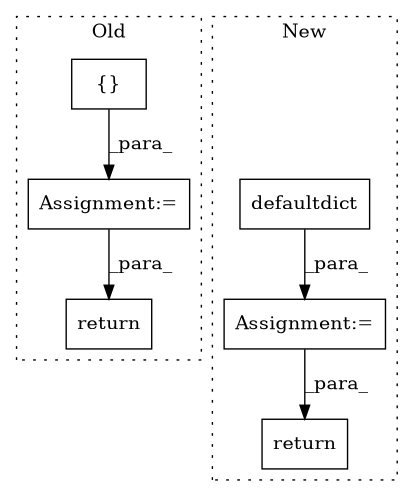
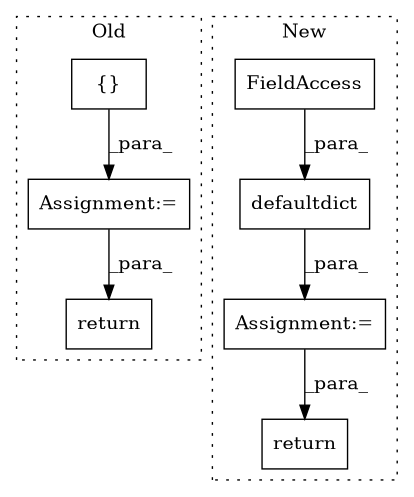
node "FieldAccess": added
